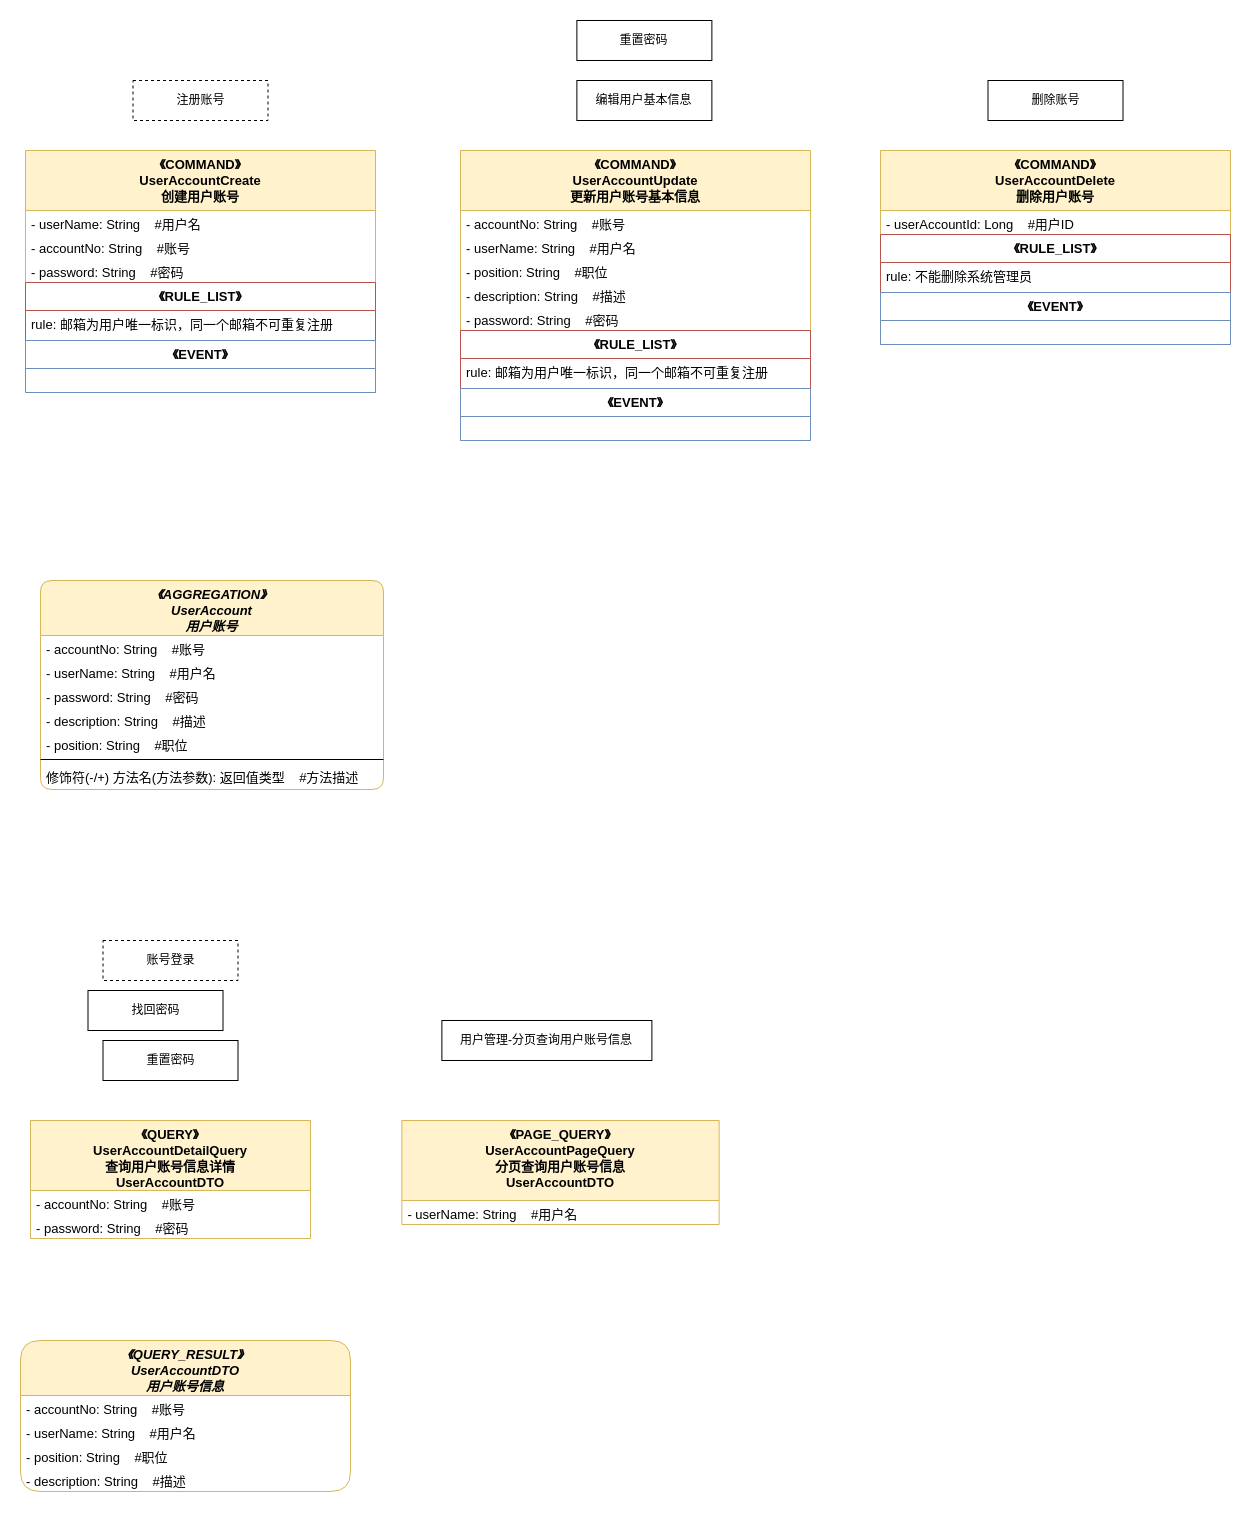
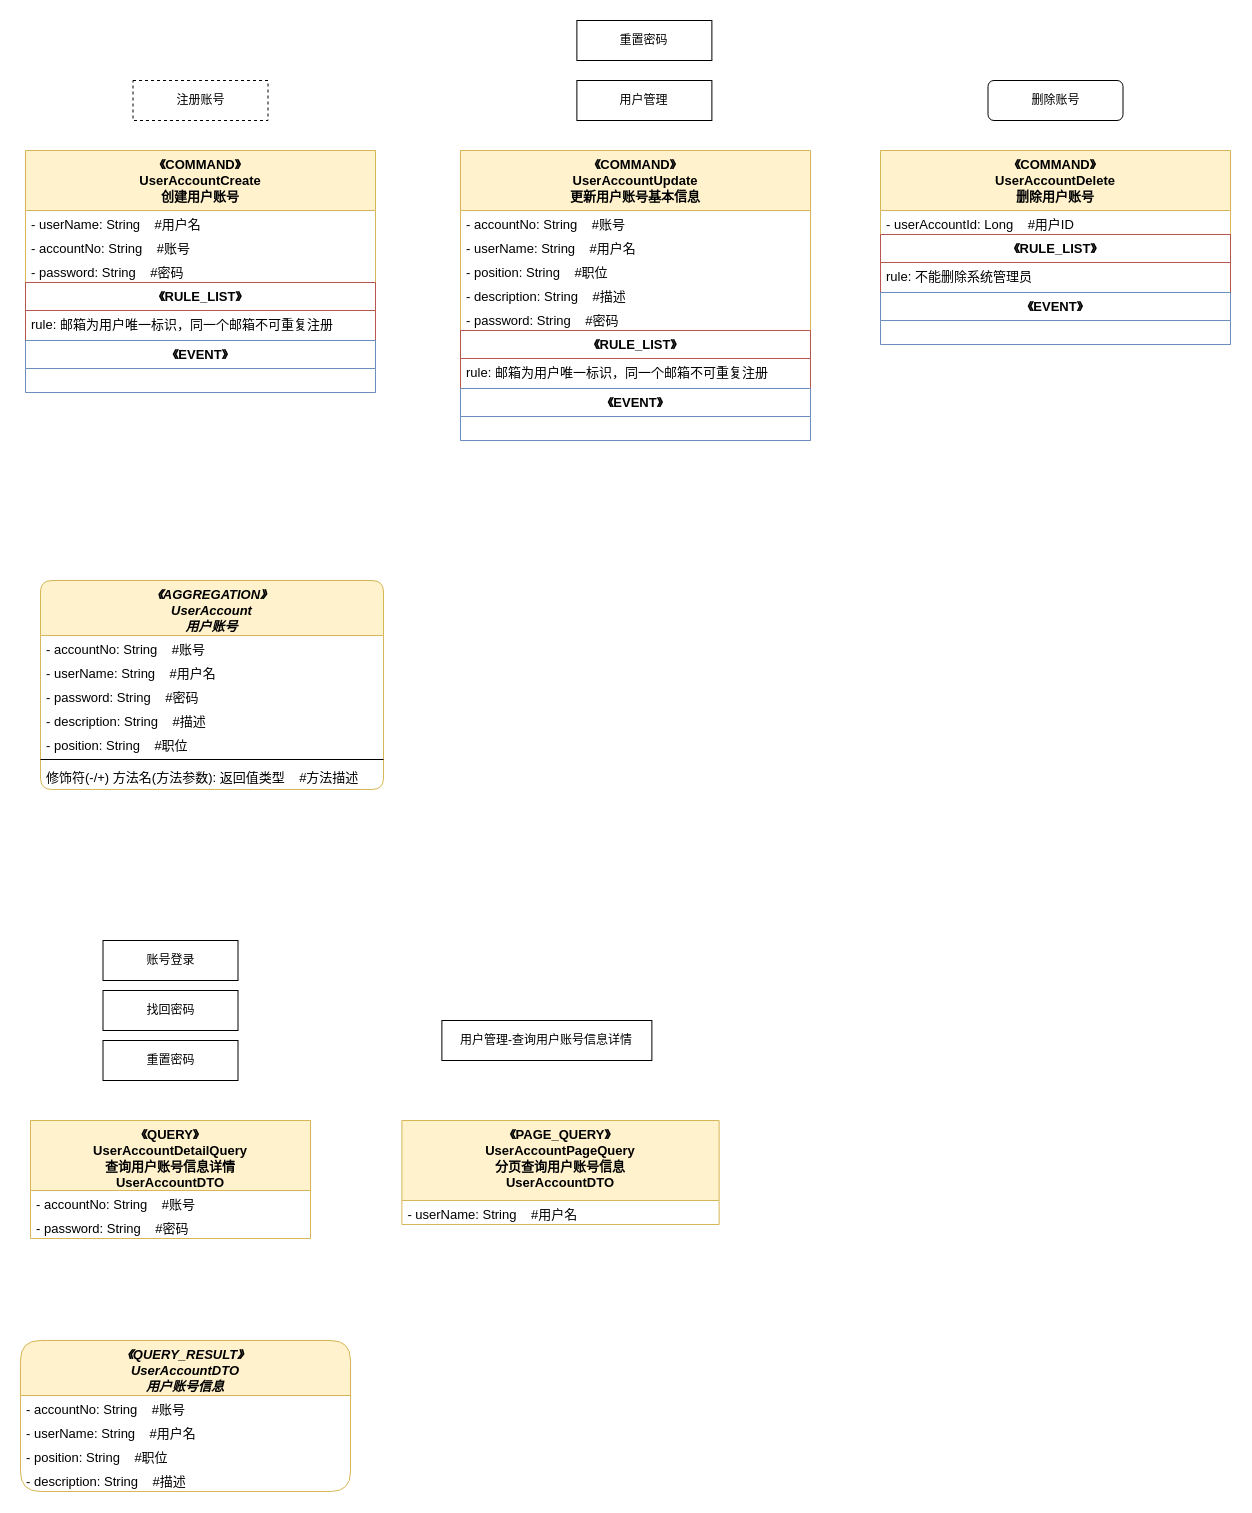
node "编辑用户基本信息": label "编辑用户基本信息" -> "用户管理"
node "删除账号": shape rectangle -> rounded rectangle
node "账号登录": style dashed -> solid
node "找回密码": moved (156, 1011) -> (171, 1011)
node "用户管理-分页查询用户账号信息": label "用户管理-分页查询用户账号信息" -> "用户管理-查询用户账号信息详情"
